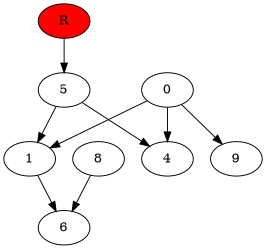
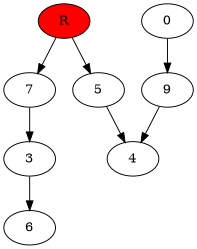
node "7": added
edge "0" -> "4": now "9" -> "4"
node "1": removed
node "8": label "8" -> "3"
